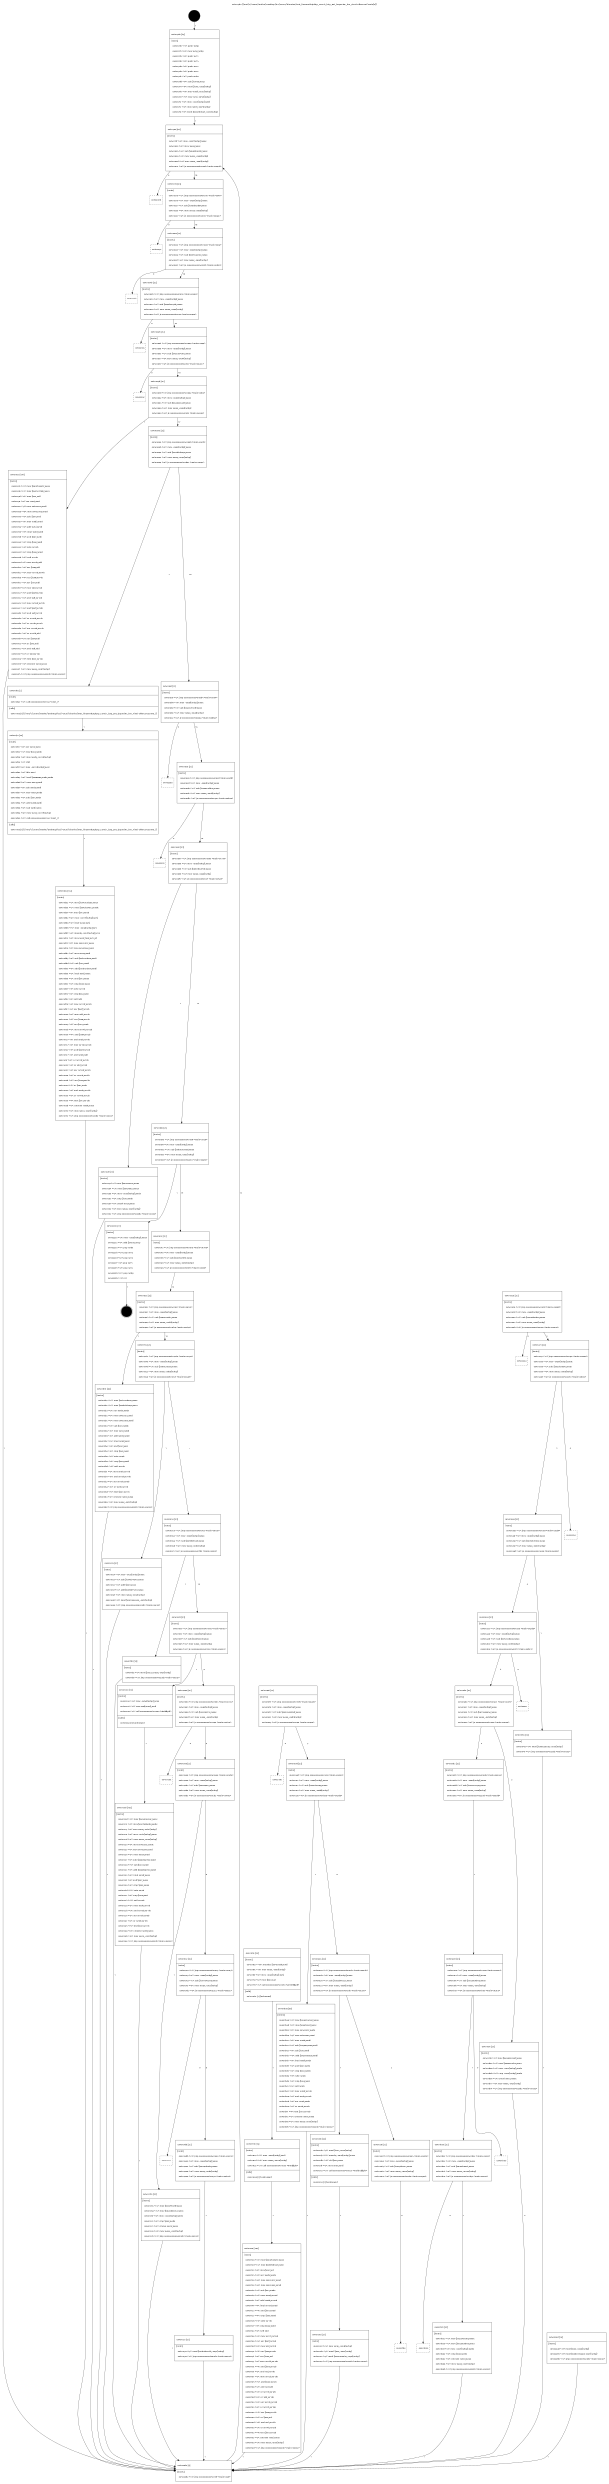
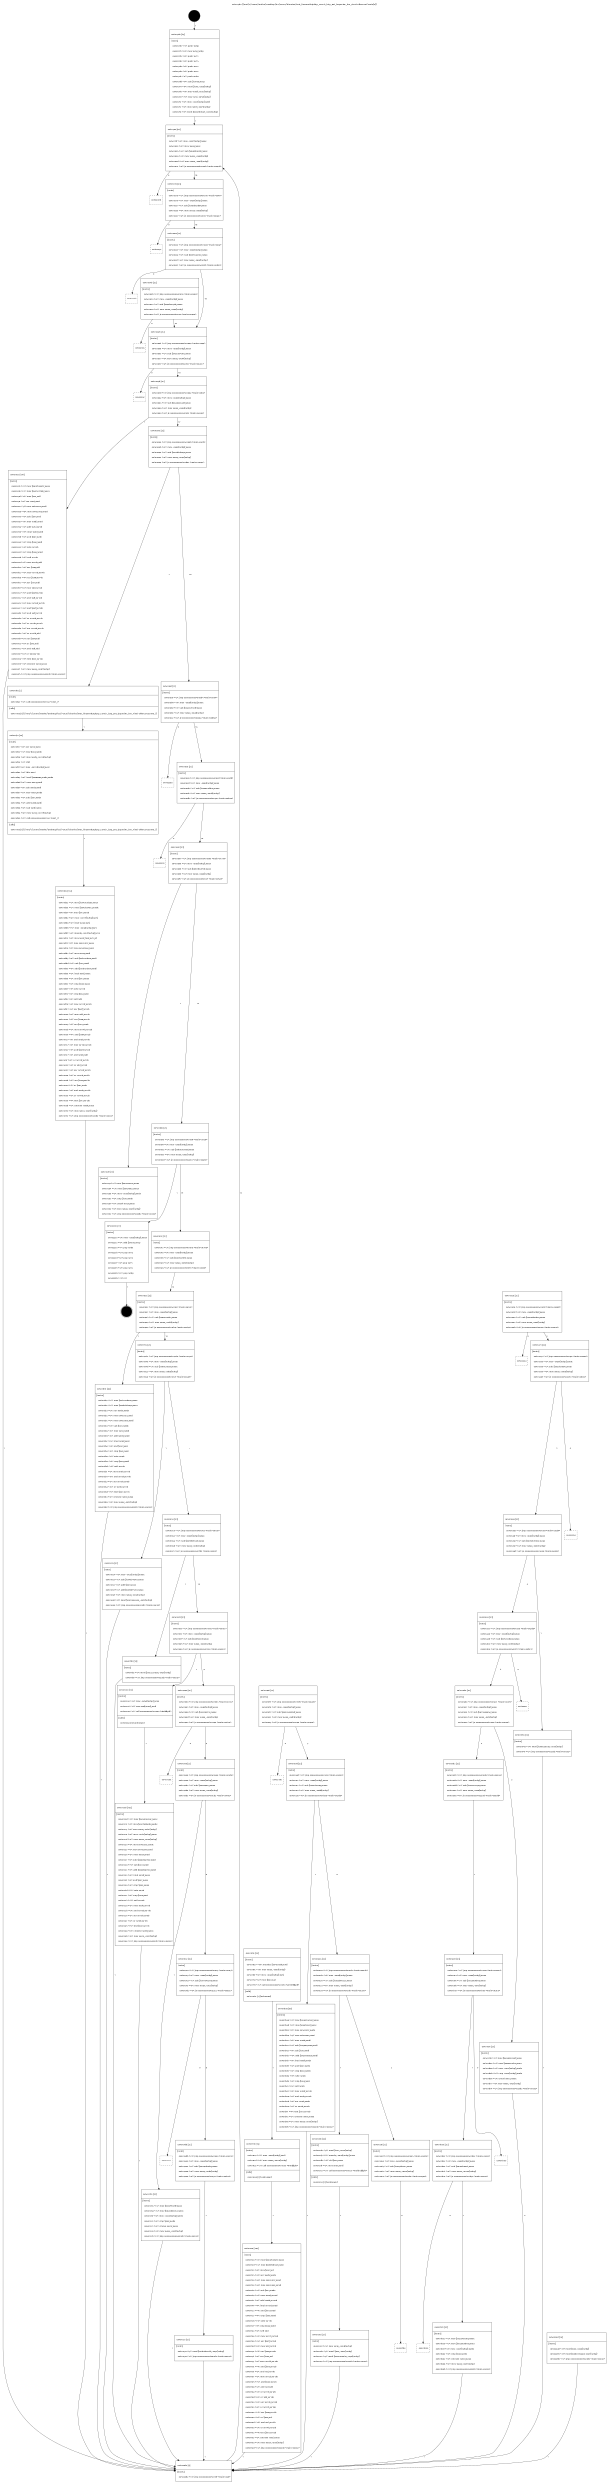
edge "0x401832 [25]" -> "0x40184b [25]": now "0x401832 [25]" -> "0x401864 [25]"
edge "0x401c7f [27]" -> "0x4023d2 [5]": removed, label "1"
